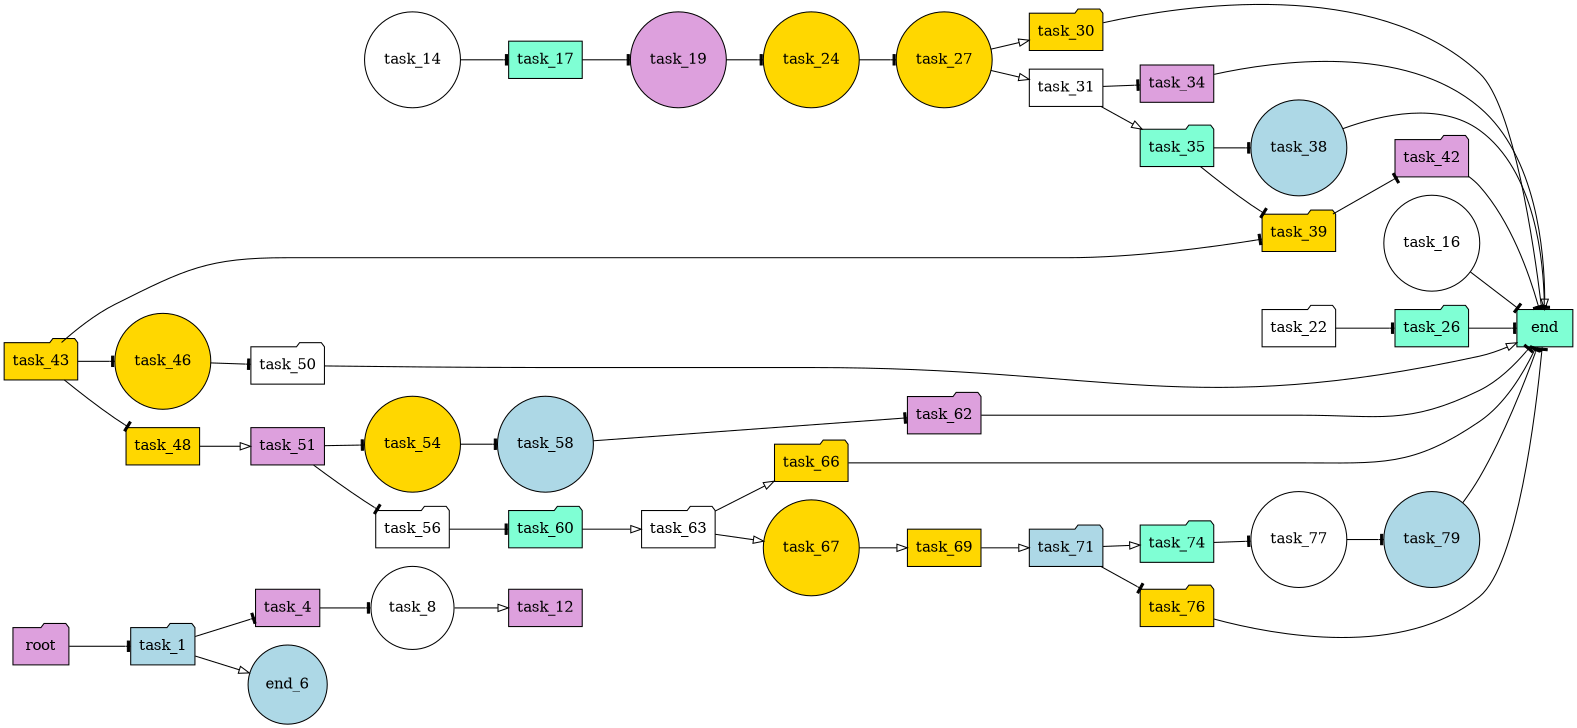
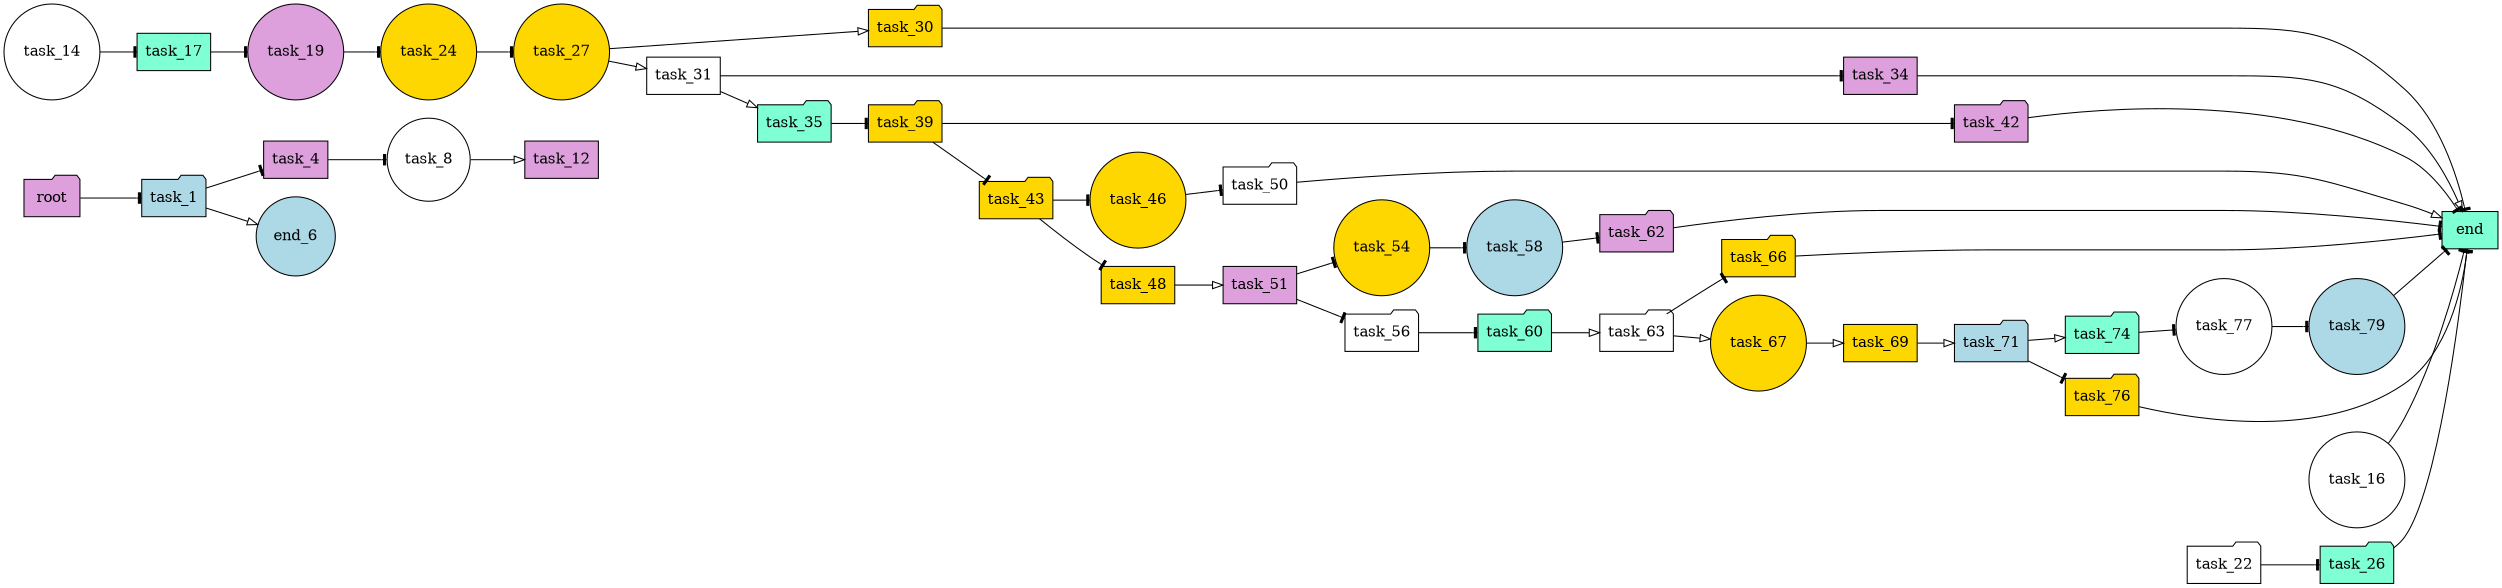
node "task_38": removed
edge "task_43" -> "task_39": reversed
edge "task_63" -> "task_66": arrowhead onormal -> tee
